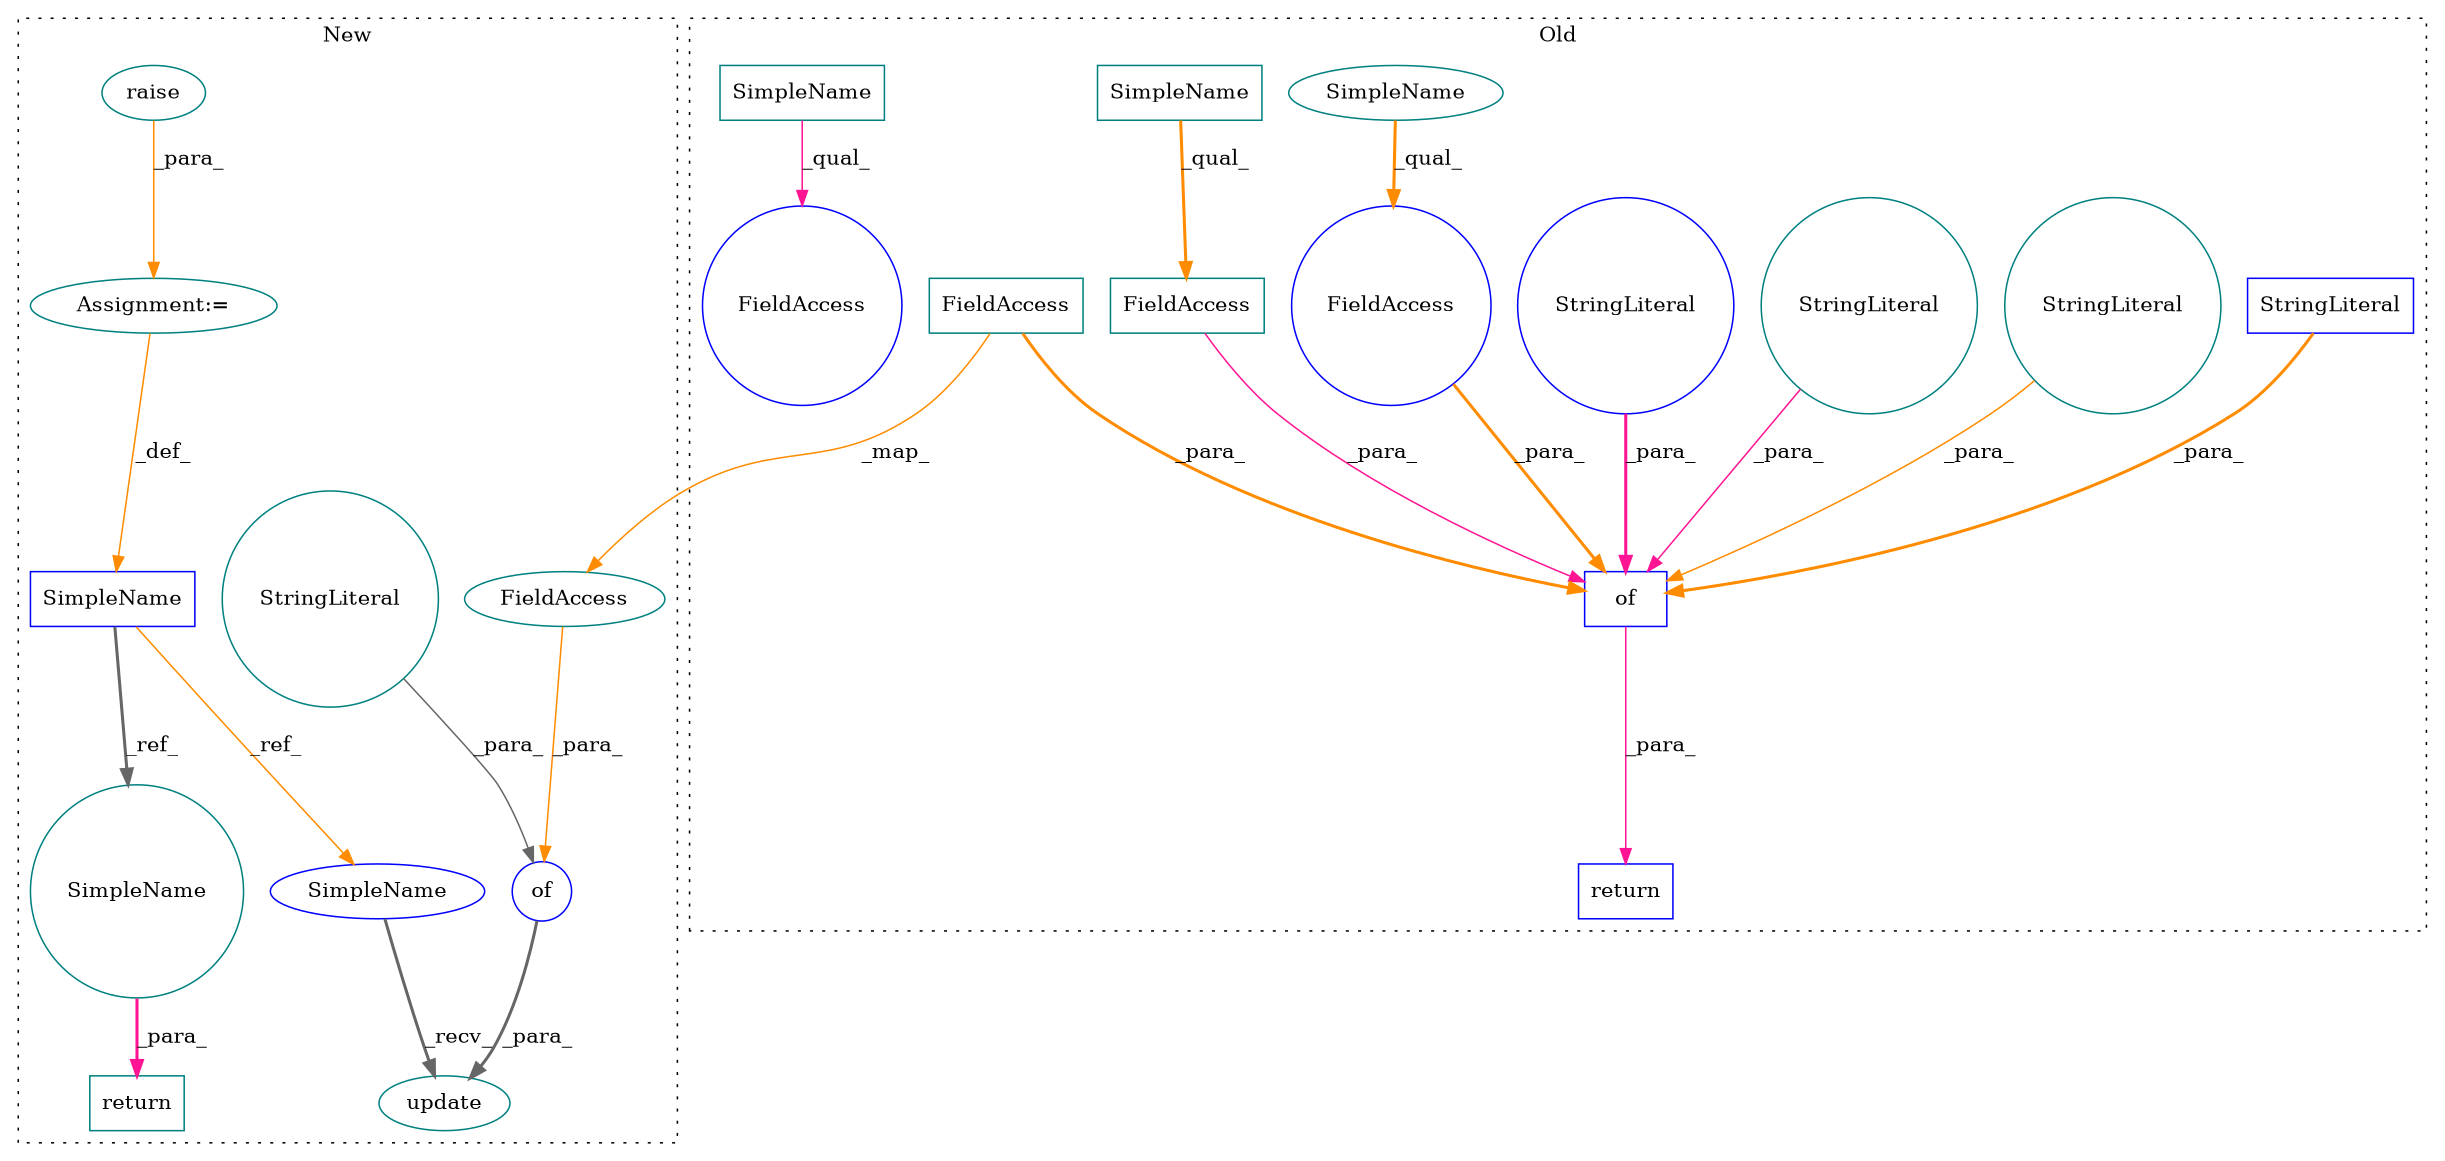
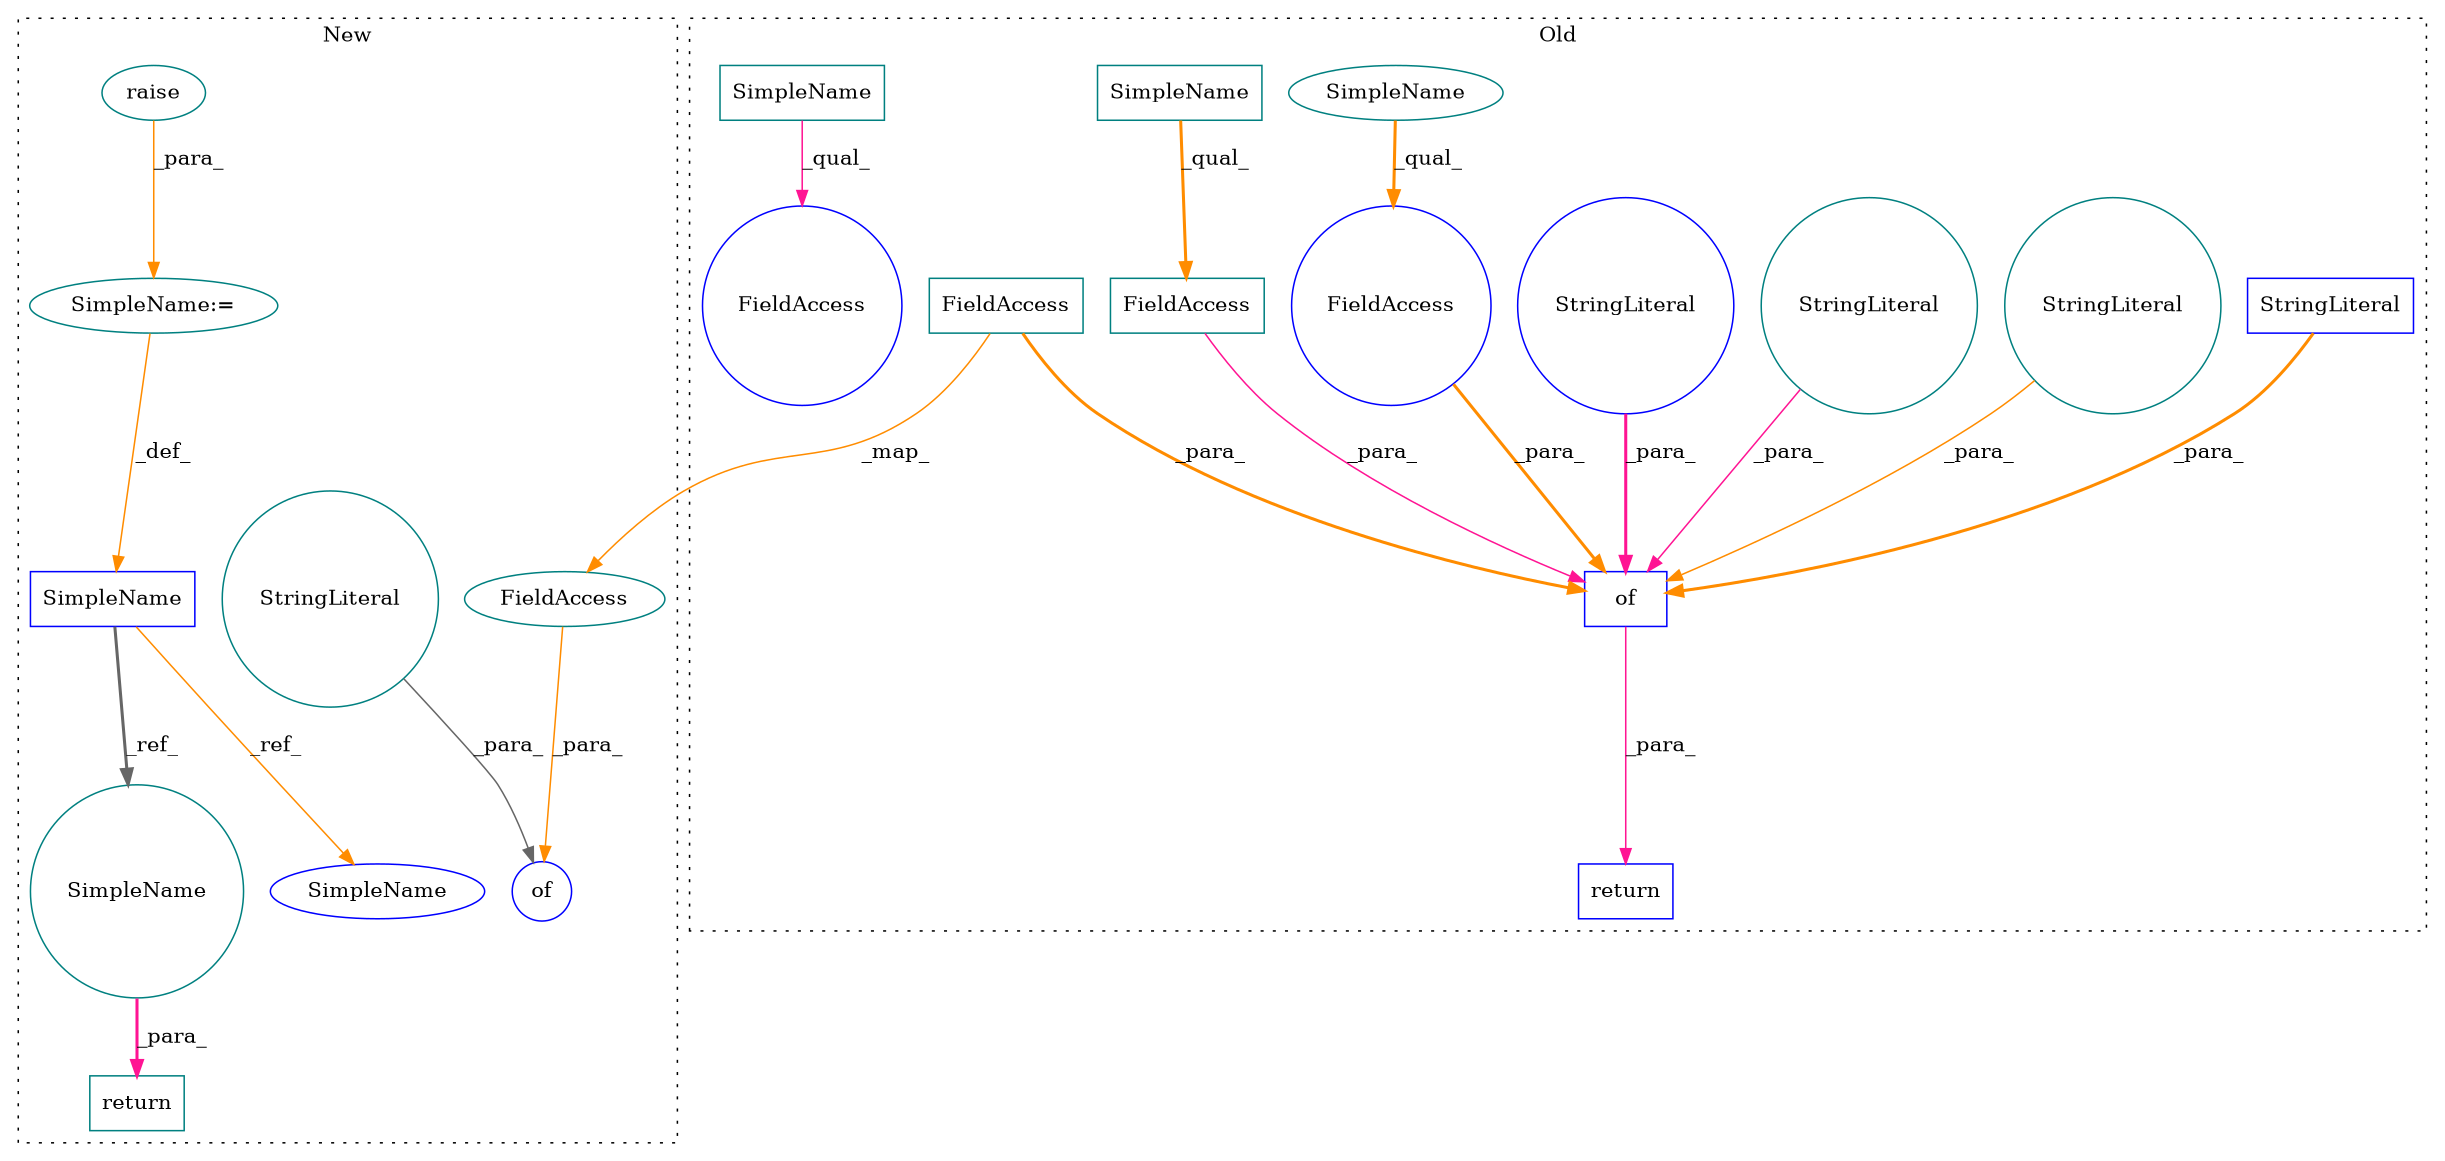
node "Assignment:=": label "Assignment:=" -> "SimpleName:="
node "update": removed
